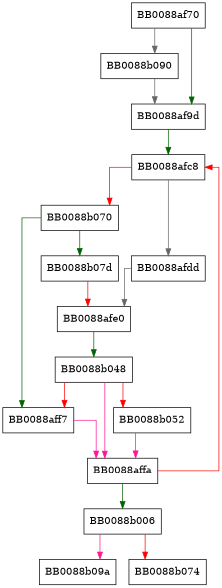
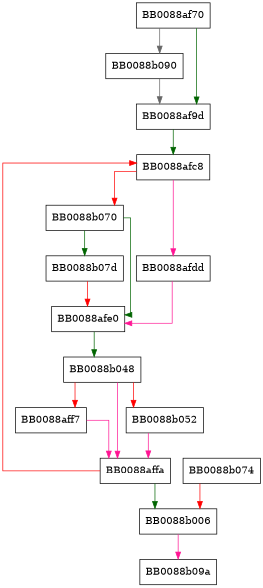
edge "BB0088afc8" -> "BB0088afdd": color gray40 -> deeppink
edge "BB0088afdd" -> "BB0088afe0": color gray40 -> deeppink
edge "BB0088b070" -> "BB0088aff7": now "BB0088b070" -> "BB0088afe0"
edge "BB0088b006" -> "BB0088b074": reversed
